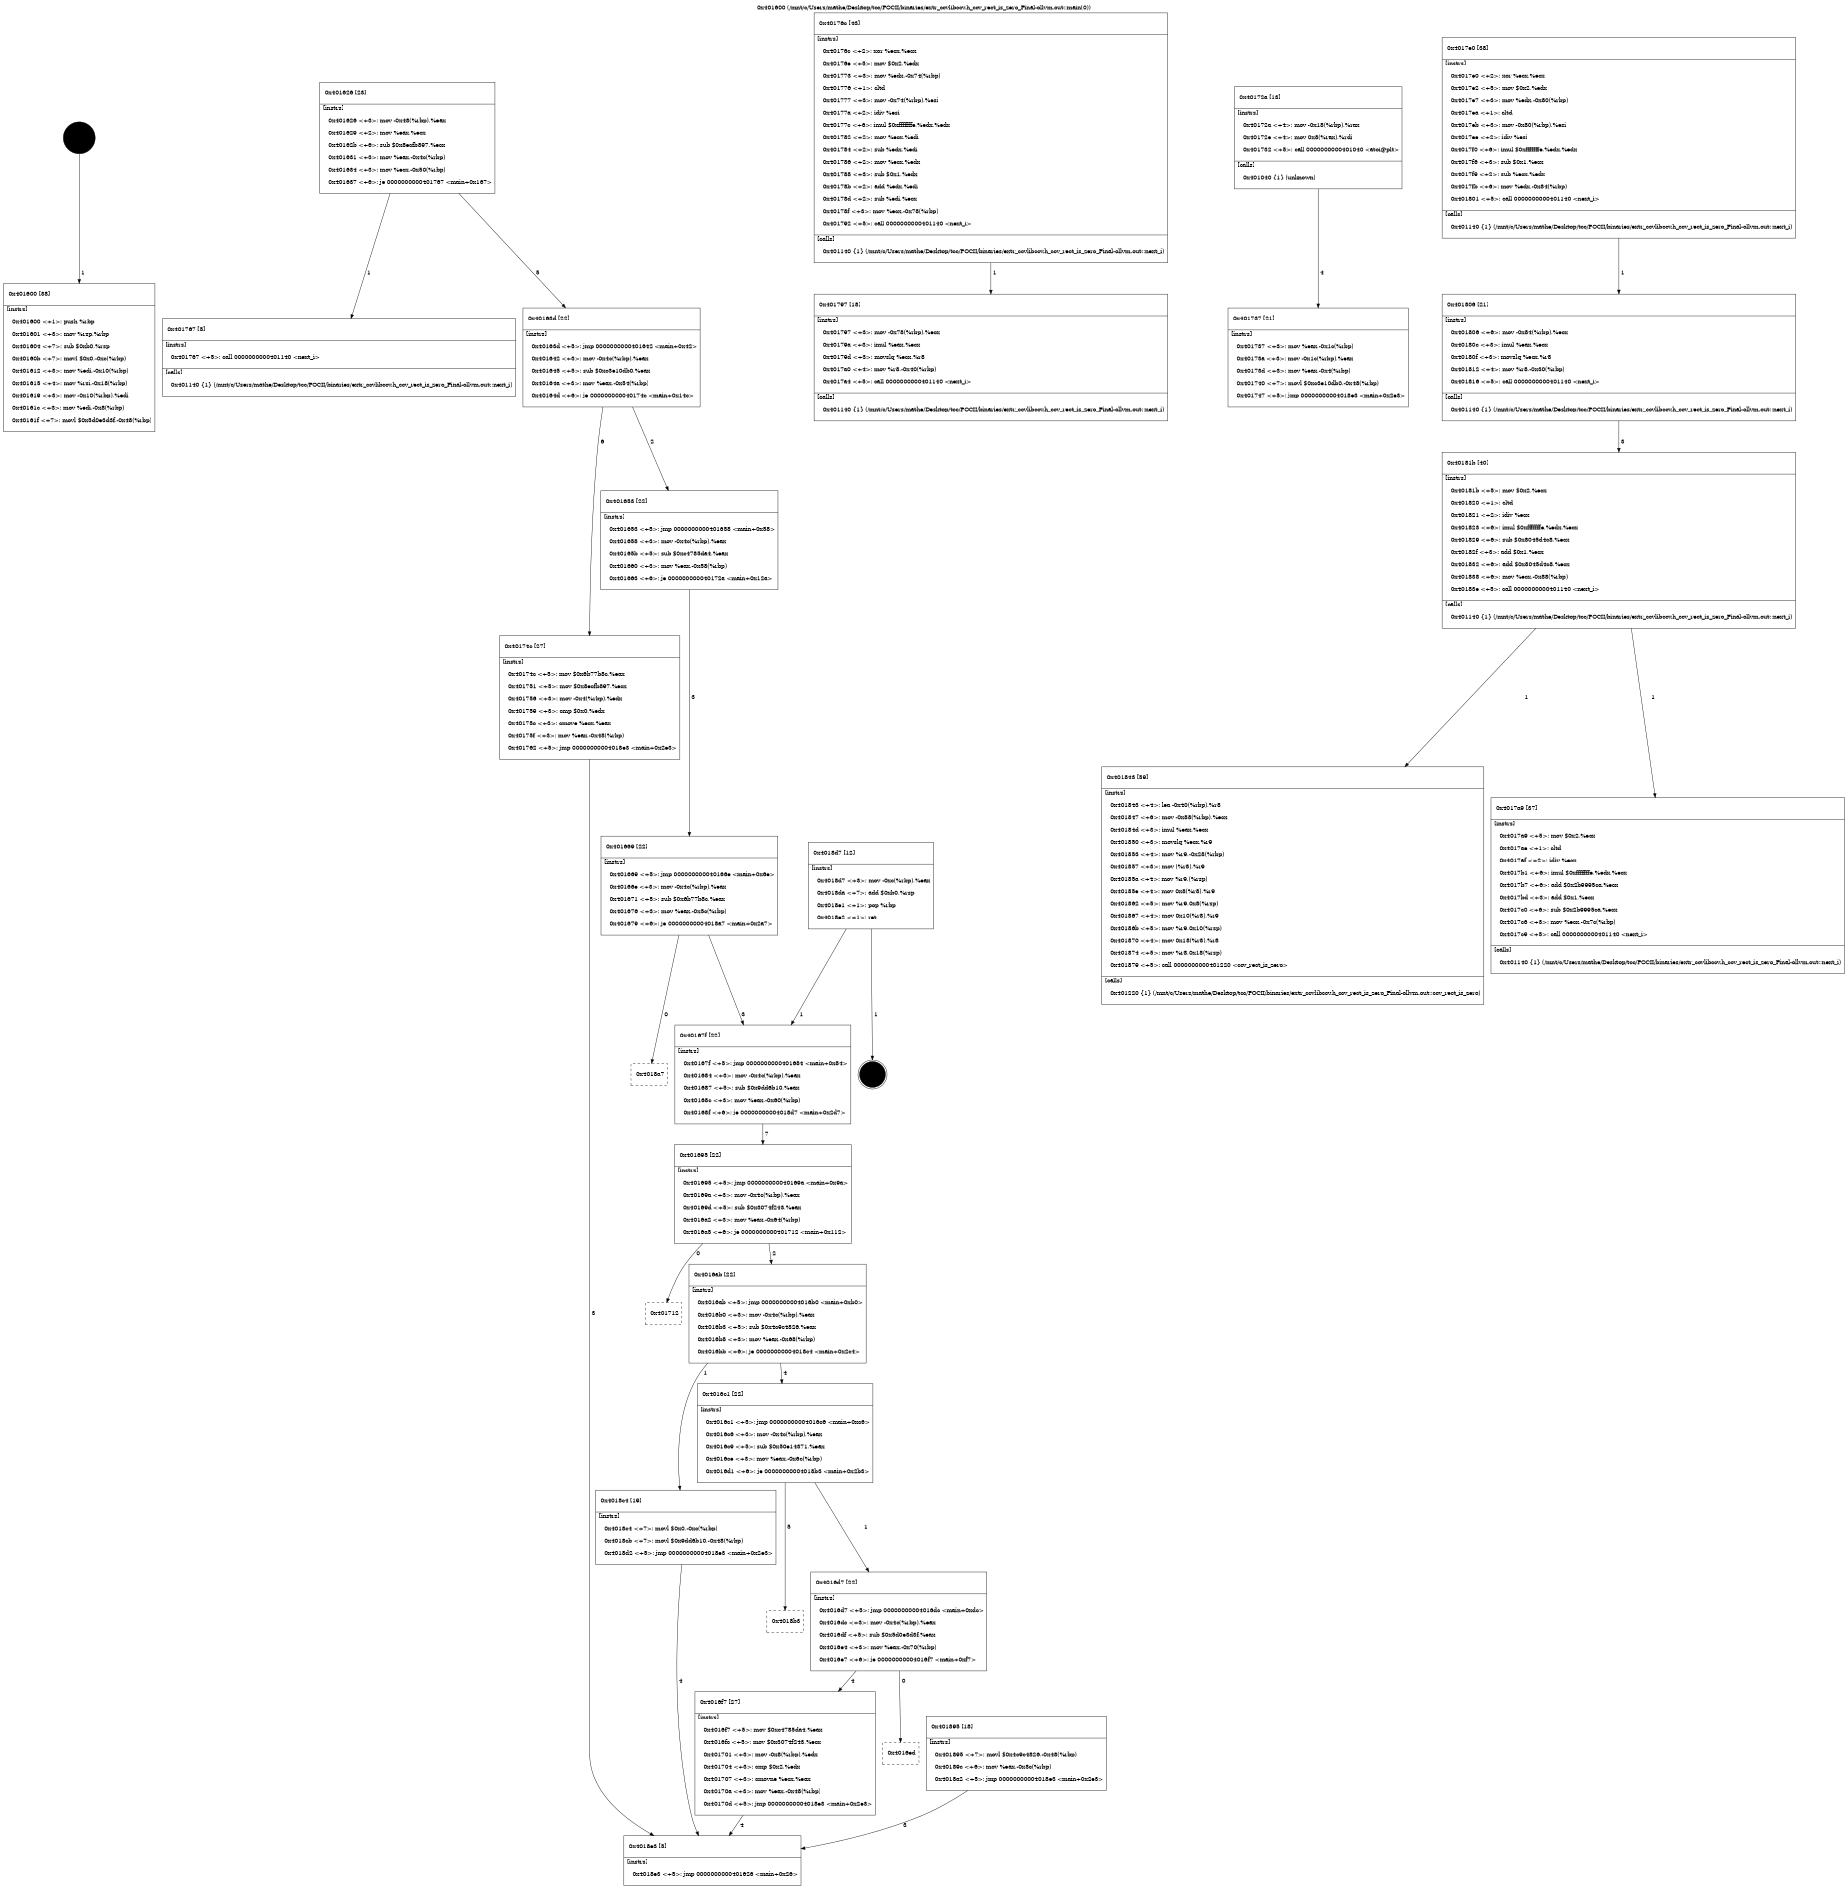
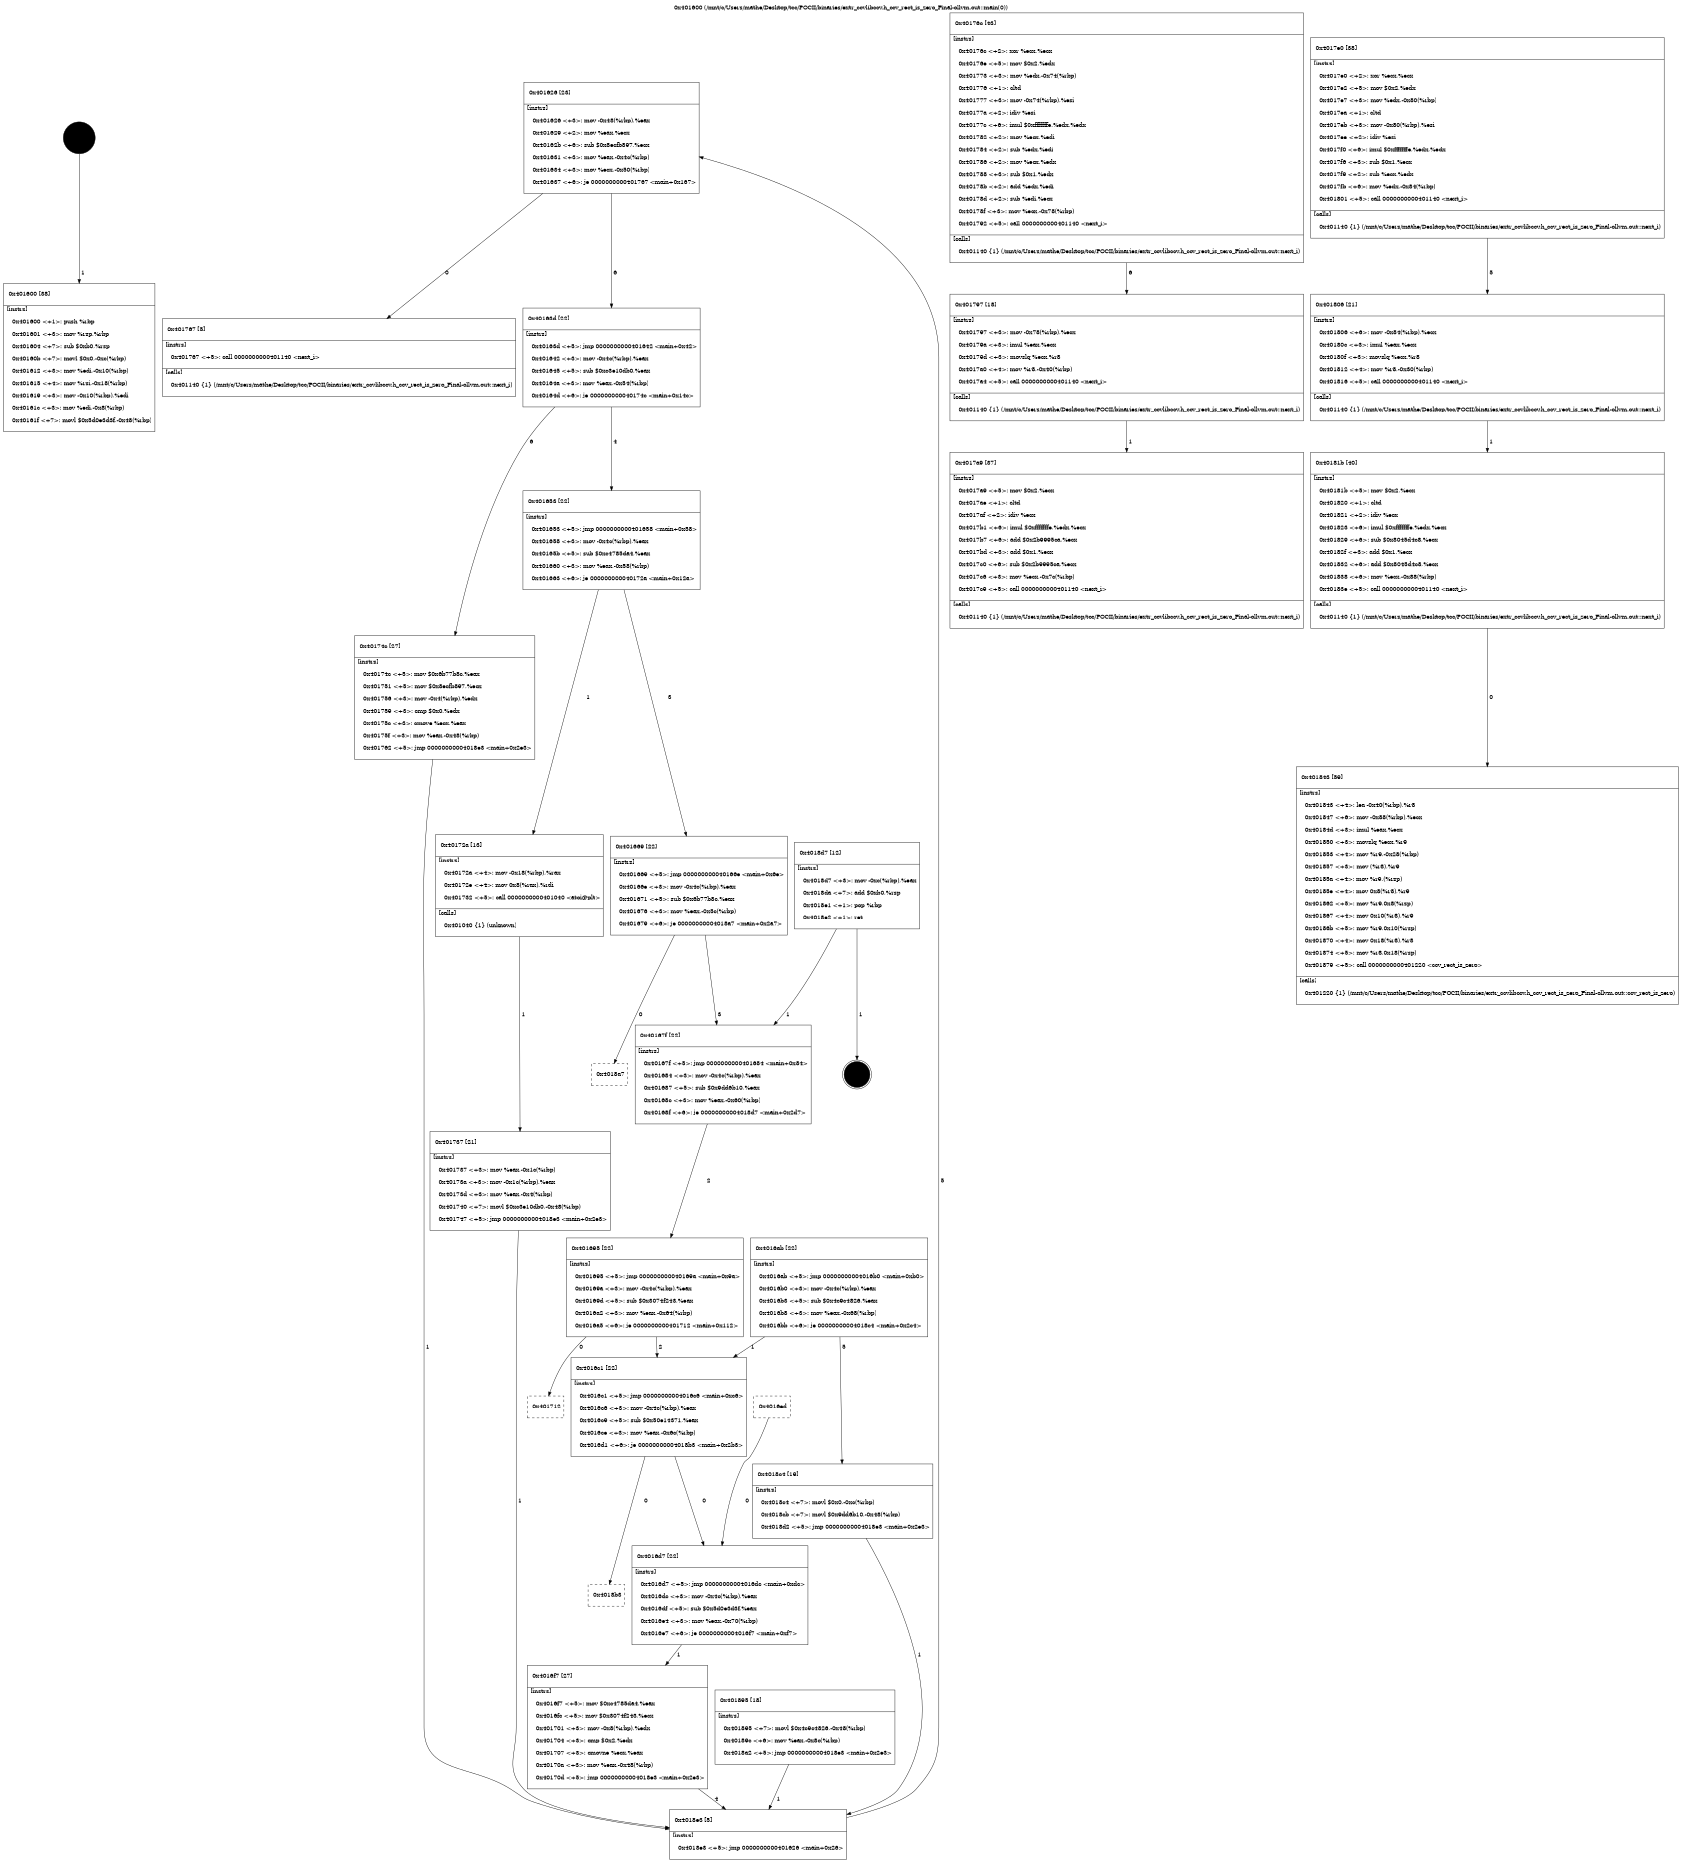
edge "0x401626 [23]" -> "0x401767 [5]": label " 1" -> " 0"
edge "0x401626 [23]" -> "0x40163d [22]": label " 5" -> " 6"
edge "0x40176c [43]" -> "0x401797 [18]": label " 1" -> " 6"
edge "0x40172a [13]" -> "0x401737 [21]": label " 4" -> " 1"
edge "0x4017e0 [38]" -> "0x401806 [21]": label " 1" -> " 5"
edge "0x40163d [22]" -> "0x401653 [22]": label " 2" -> " 4"
edge "0x401806 [21]" -> "0x40181b [40]": label " 3" -> " 1"
edge "0x40181b [40]" -> "0x401843 [59]": label " 1" -> " 0"
edge "0x401653 [22]" -> "0x40172a [13]": added, label "1"
edge "0x40181b [40]" -> "0x4017a9 [37]": now "0x401797 [18]" -> "0x4017a9 [37]"
edge "0x4018e3 [5]" -> "0x401626 [23]": added, label "5"
edge "0x40167f [22]" -> "0x401695 [22]": label " 7" -> " 2"
edge "0x401695 [22]" -> "0x4016ab [22]": now "0x401695 [22]" -> "0x4016c1 [22]"
edge "0x40174c [27]" -> "0x4018e3 [5]": label " 3" -> " 1"
edge "0x4016ab [22]" -> "0x4018c4 [19]": label " 1" -> " 5"
edge "0x4016ab [22]" -> "0x4016c1 [22]": label " 4" -> " 1"
edge "0x4016c1 [22]" -> "0x4018b3": label " 5" -> " 0"
edge "0x4016c1 [22]" -> "0x4016d7 [22]": label " 1" -> " 0"
edge "0x401737 [21]" -> "0x4018e3 [5]": added, label "1"
edge "0x4018c4 [19]" -> "0x4018e3 [5]": label " 4" -> " 1"
edge "0x4016d7 [22]" -> "0x4016f7 [27]": label " 4" -> " 1"
edge "0x4016d7 [22]" -> "0x4016ed": reversed
edge "0x401895 [18]" -> "0x4018e3 [5]": label " 3" -> " 1"
